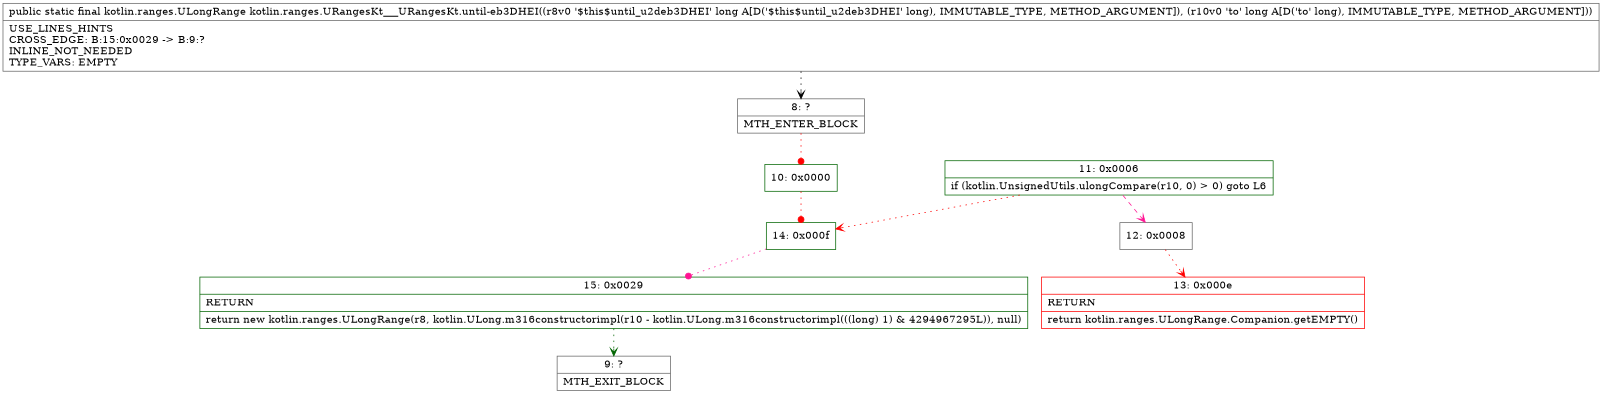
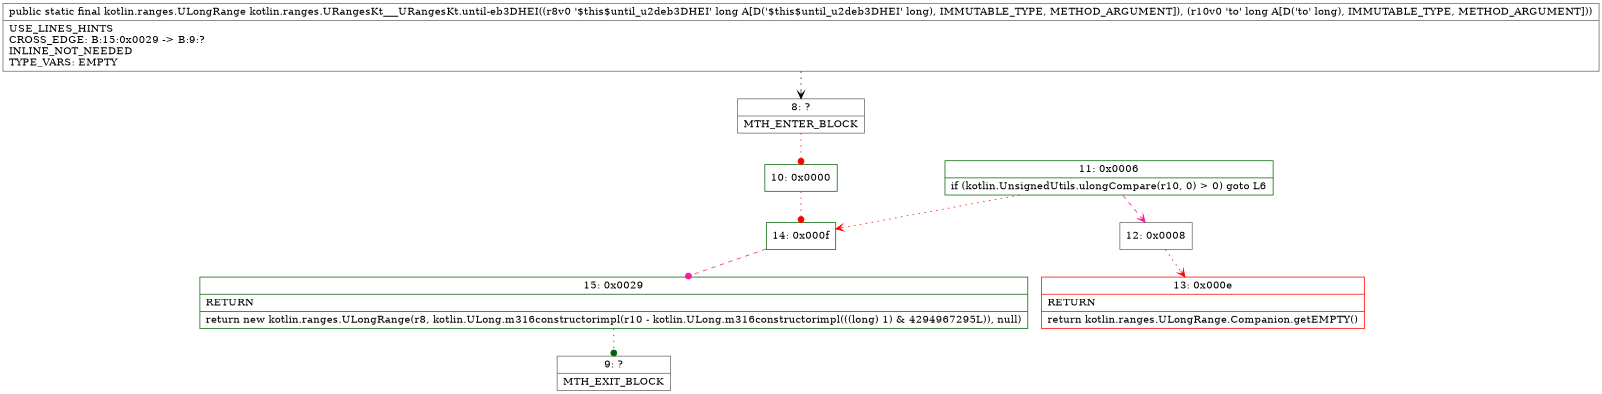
edge "14: 0x000f" -> "15: 0x0029": style dotted -> dashed
edge "15: 0x0029" -> "9: ?": arrowhead vee -> dot
